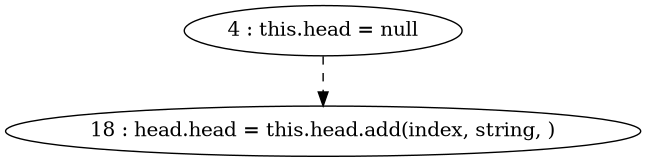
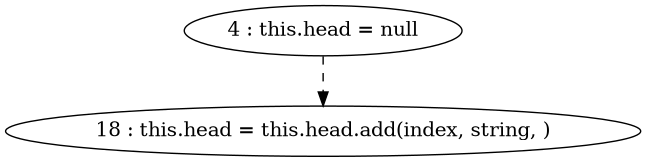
node "18 : head.head = this.head.add(index, string, )": label "18 : head.head = this.head.add(index, string, )" -> "18 : this.head = this.head.add(index, string, )"
